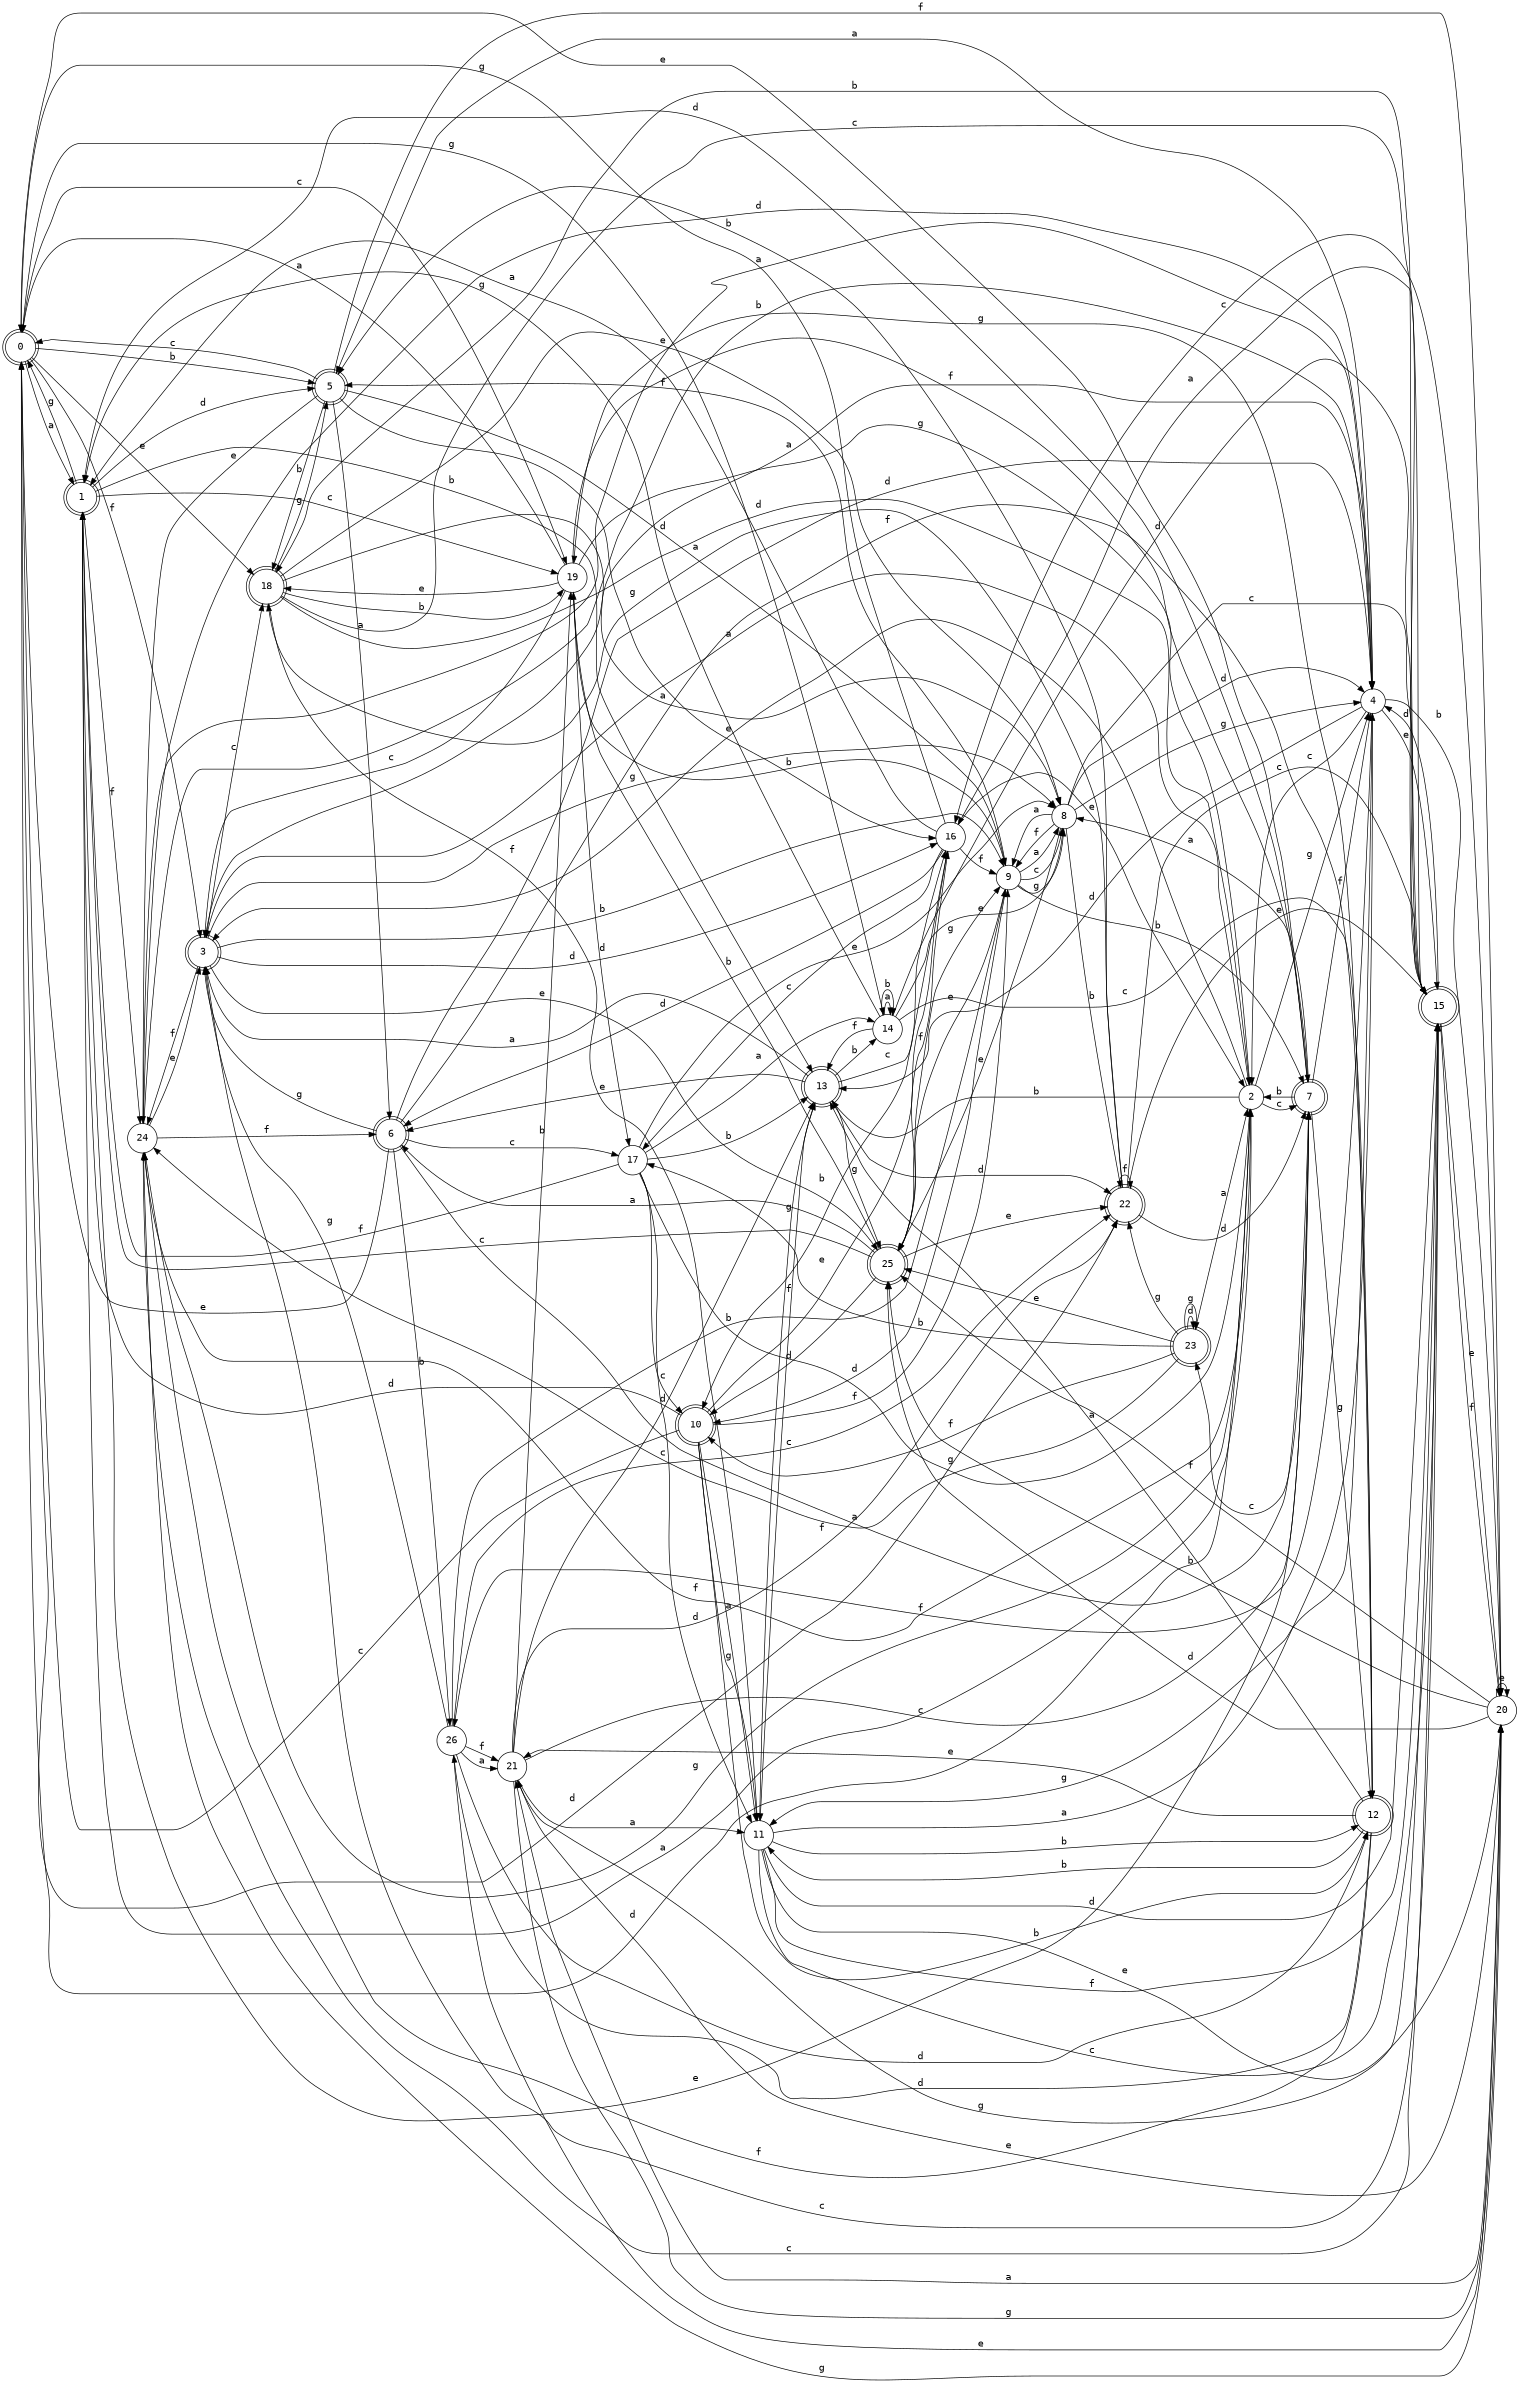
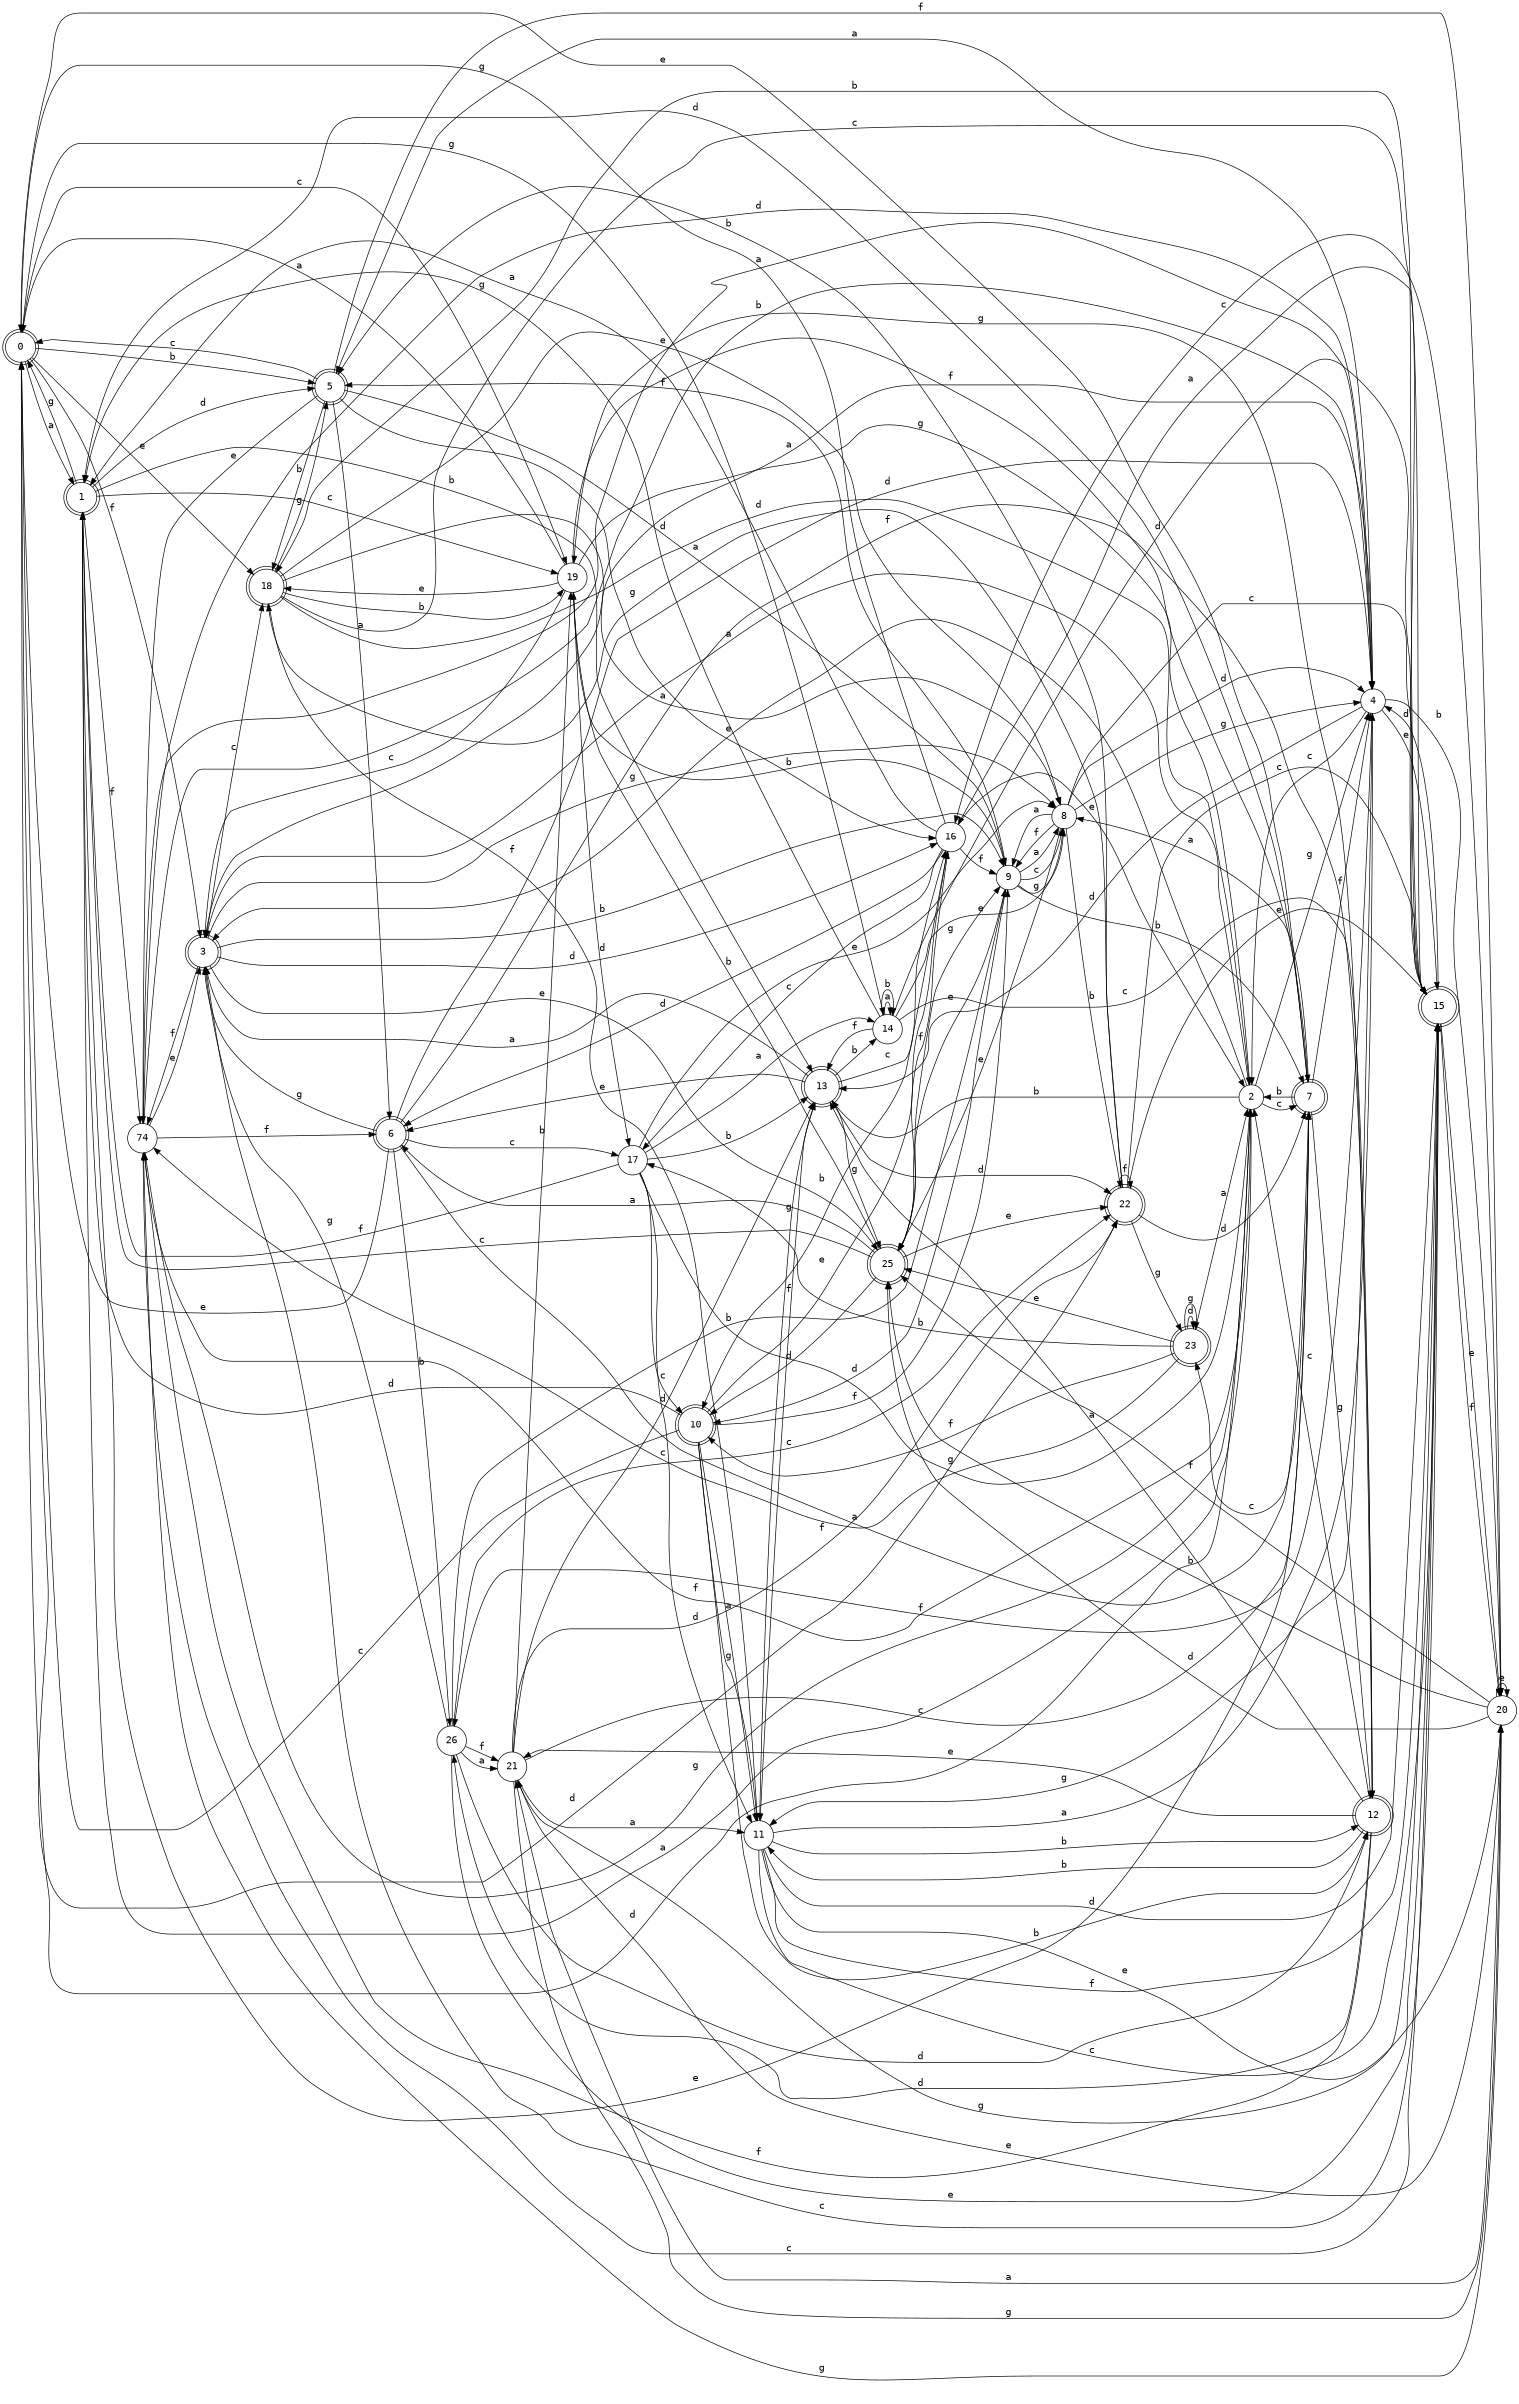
node "24": label "24" -> "74"
edge "23" -> "22": reversed
edge "12" -> "2": added, label "c"
edge "26" -> "20": now "26" -> "15"
